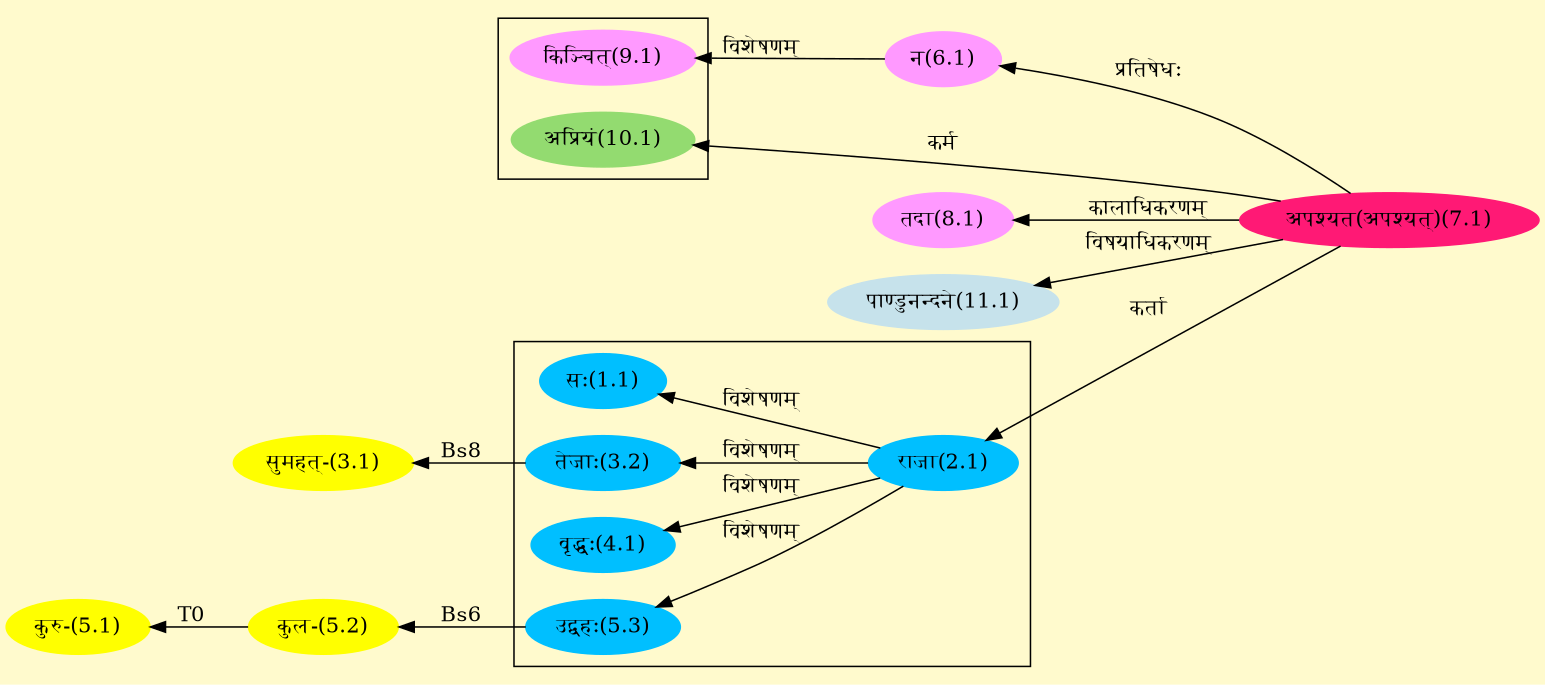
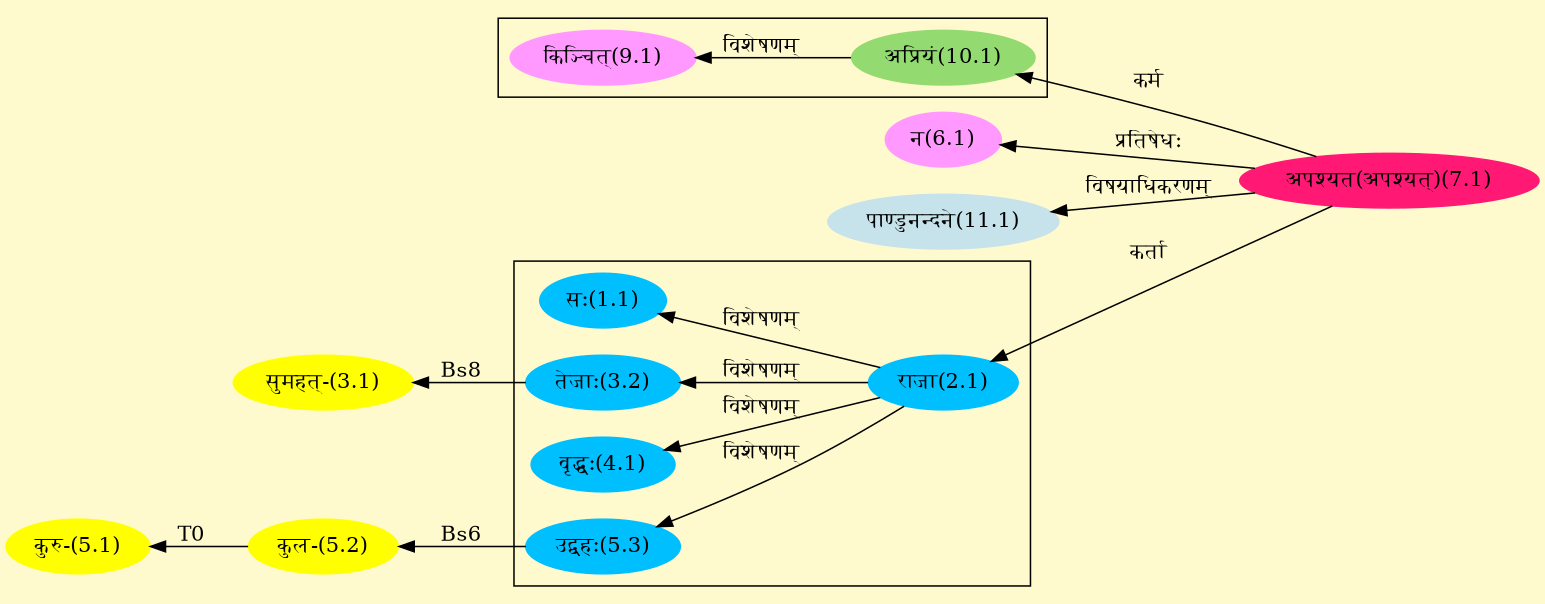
edge "न(6.1)" -> "किञ्चित्(9.1)": now "अप्रियं(10.1)" -> "किञ्चित्(9.1)"
node "तदा(8.1)": removed
